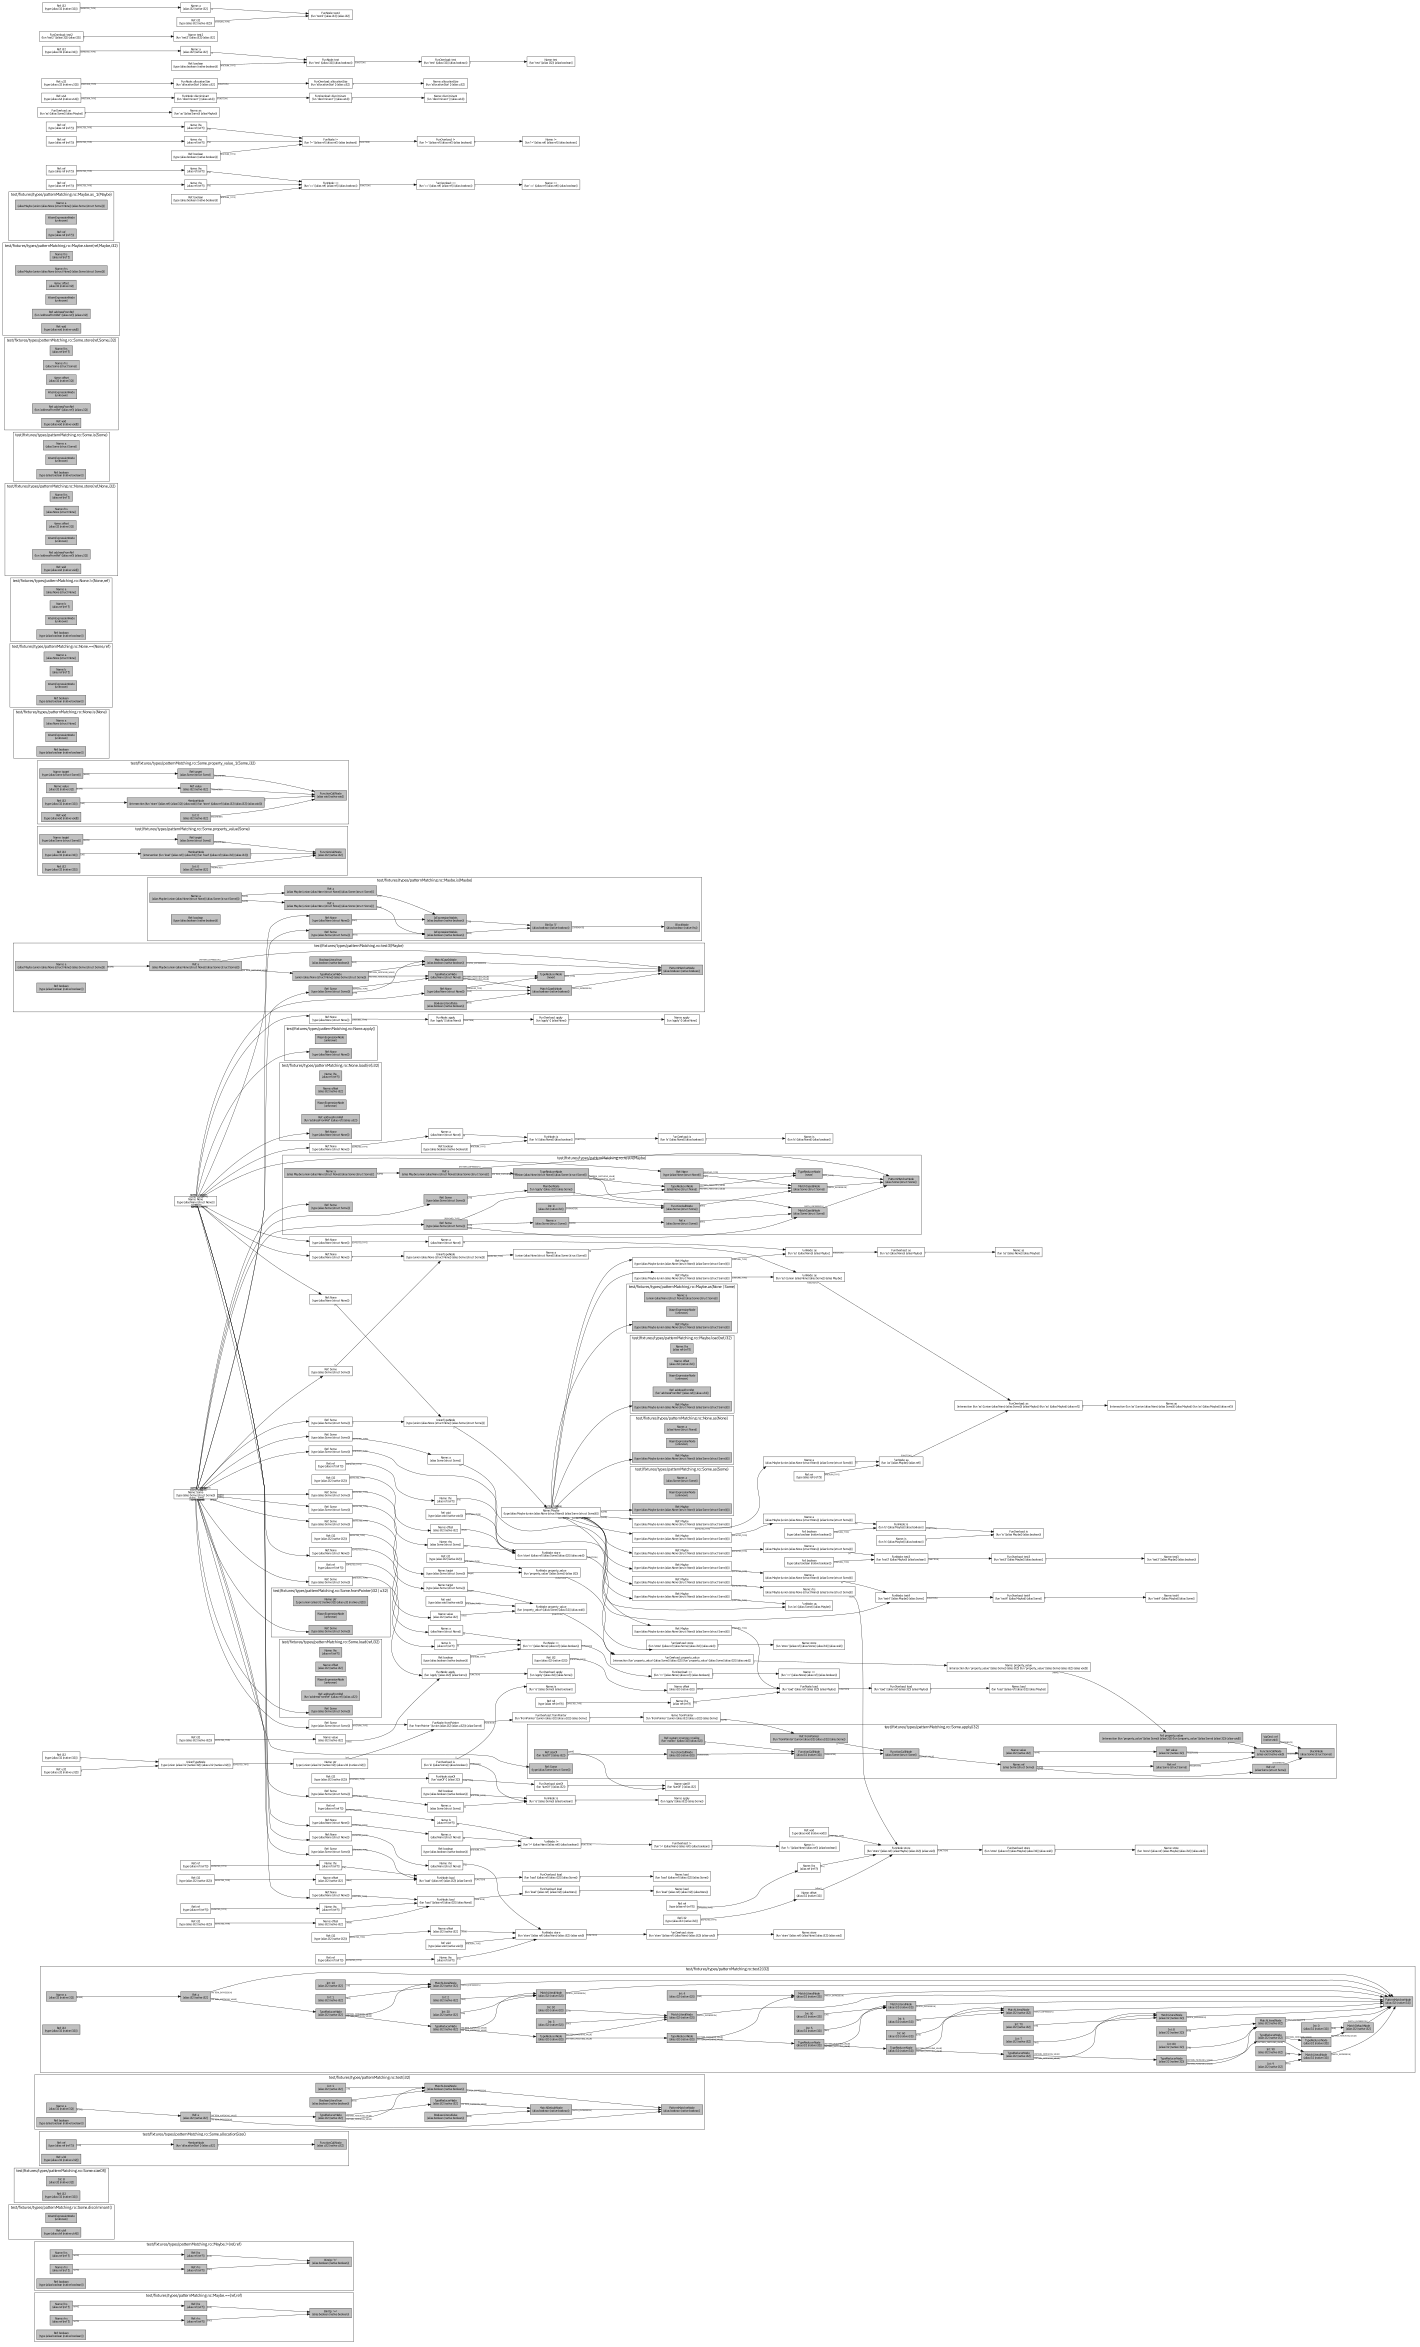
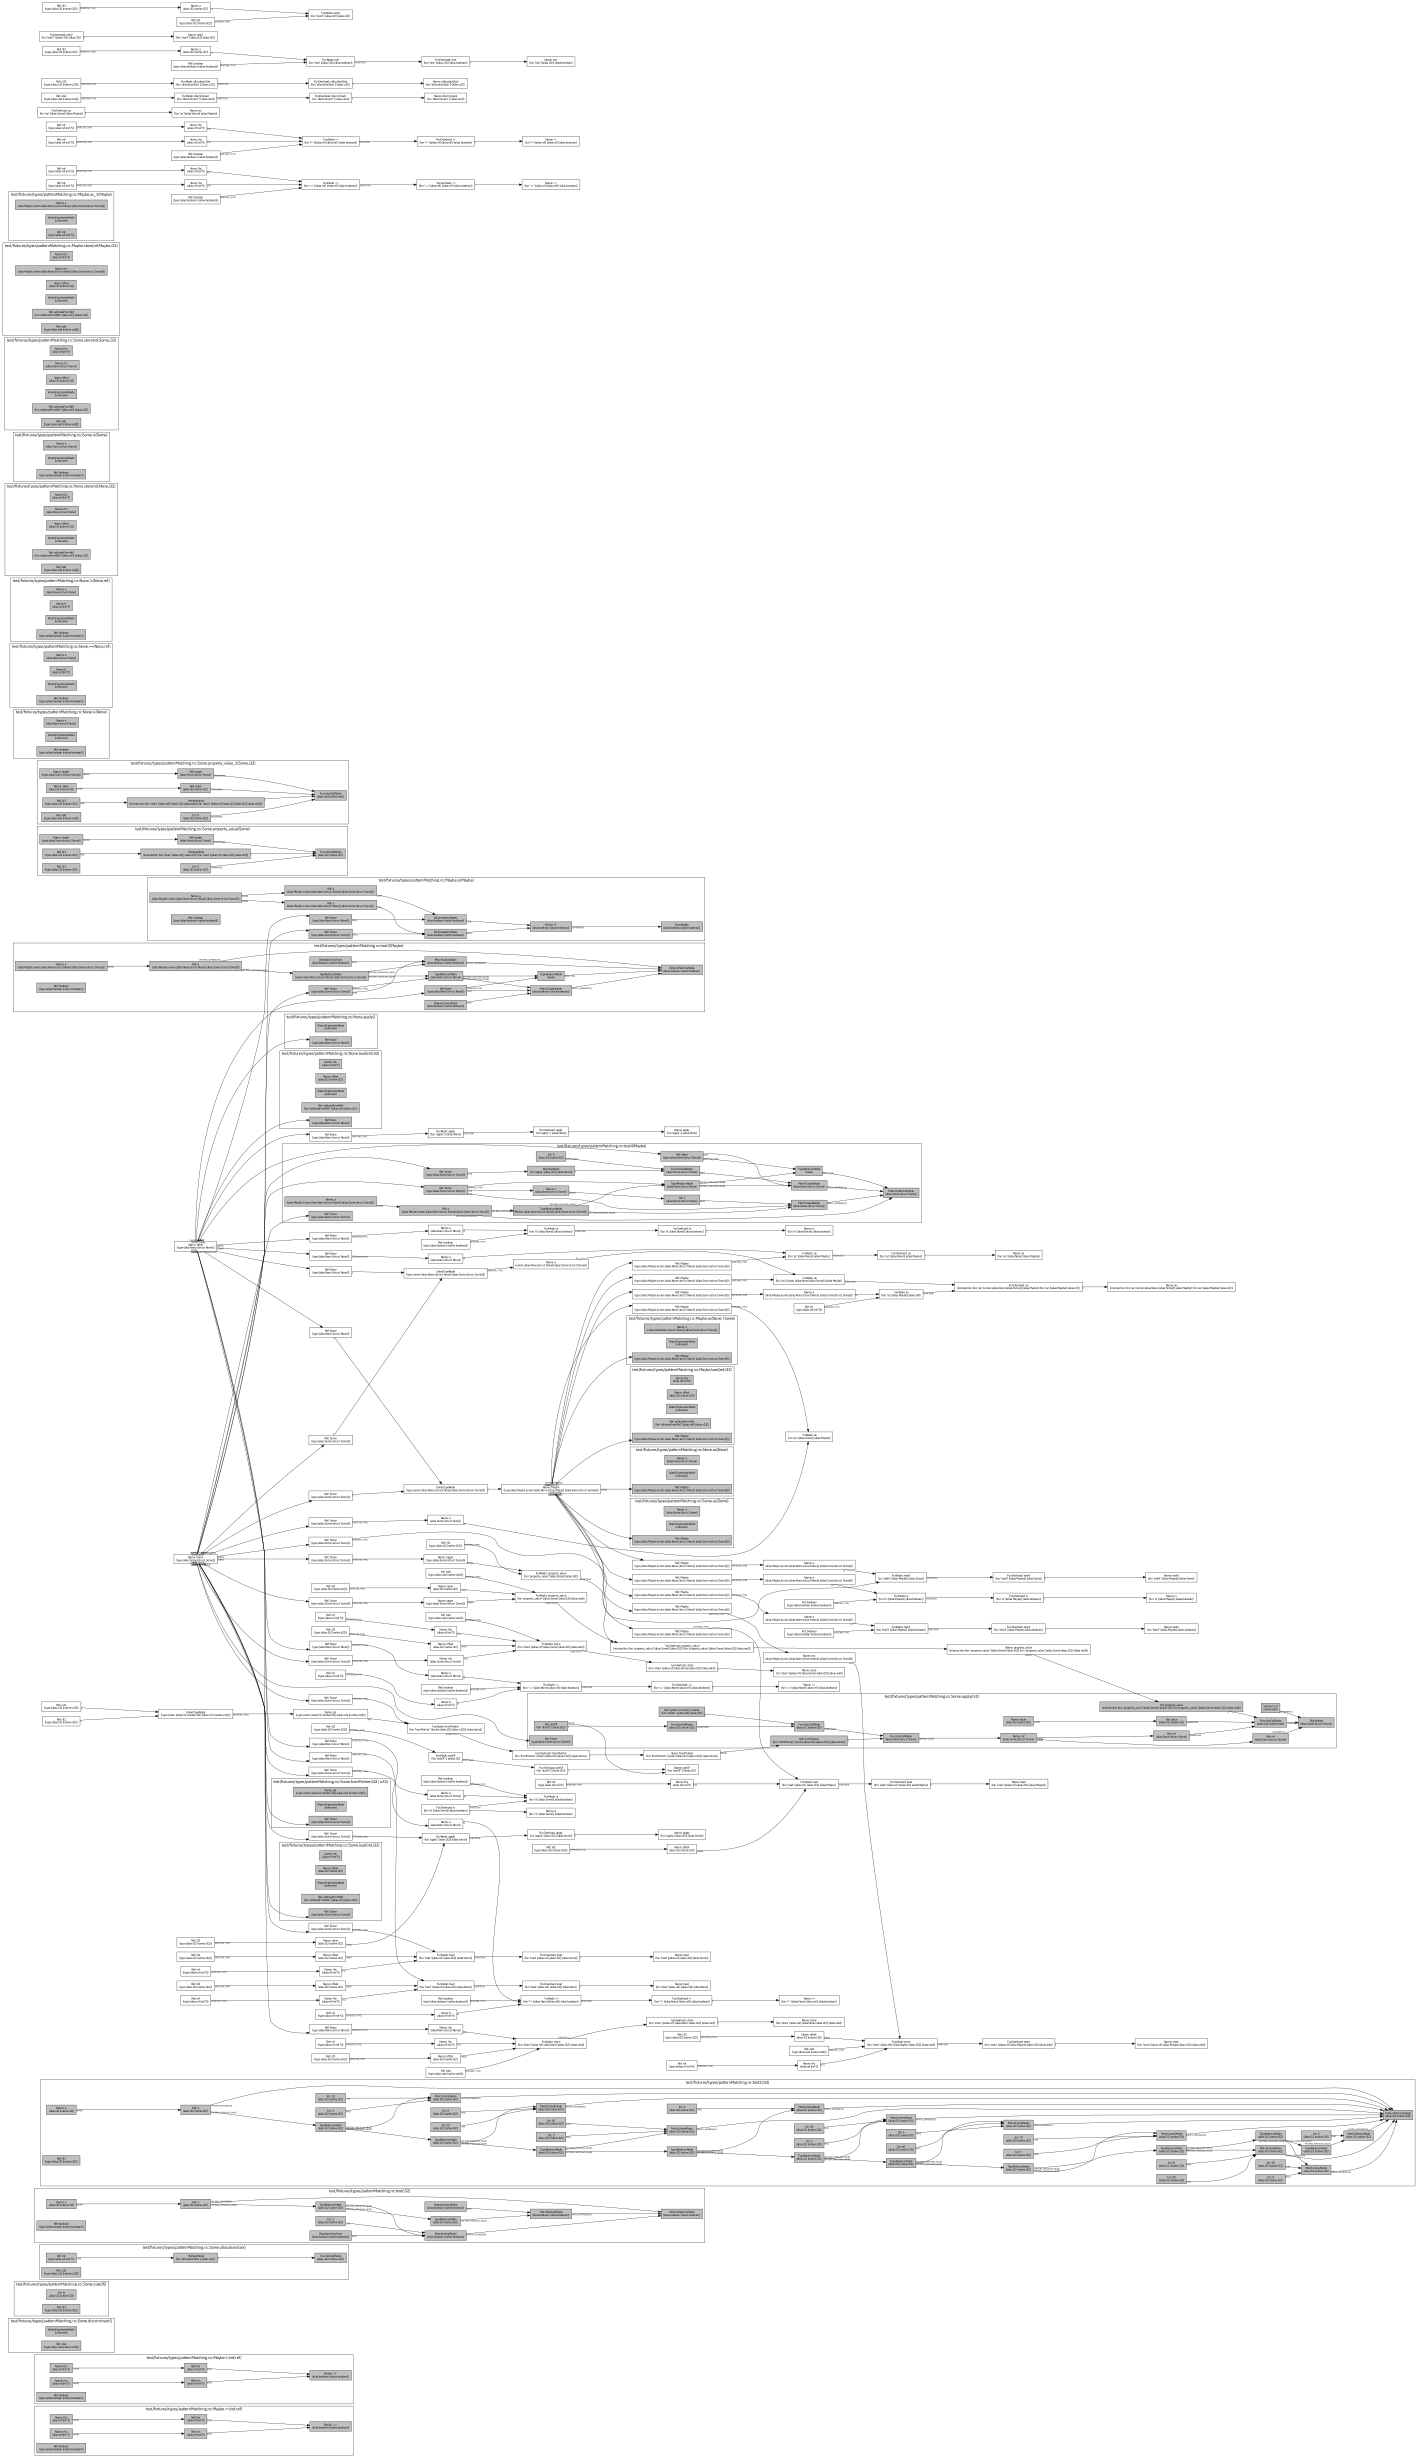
node "BlockNode (alias boolean (native lhs))": label "BlockNode (alias boolean (native lhs))" -> "BlockNode (alias boolean (native boolean))"
edge "Name: is (fun 'is' ((alias Maybe)) (alias boolean))" -> "FunOverload: is (fun 'is' ((alias Maybe)) (alias boolean))": reversed
edge "FunNode: is (fun 'is' ((alias Some)) (alias boolean))" -> "Name: apply (fun 'apply' ((alias i32)) (alias Some))": now "FunOverload: apply (fun 'apply' ((alias i32)) (alias Some))" -> "Name: apply (fun 'apply' ((alias i32)) (alias Some))"
